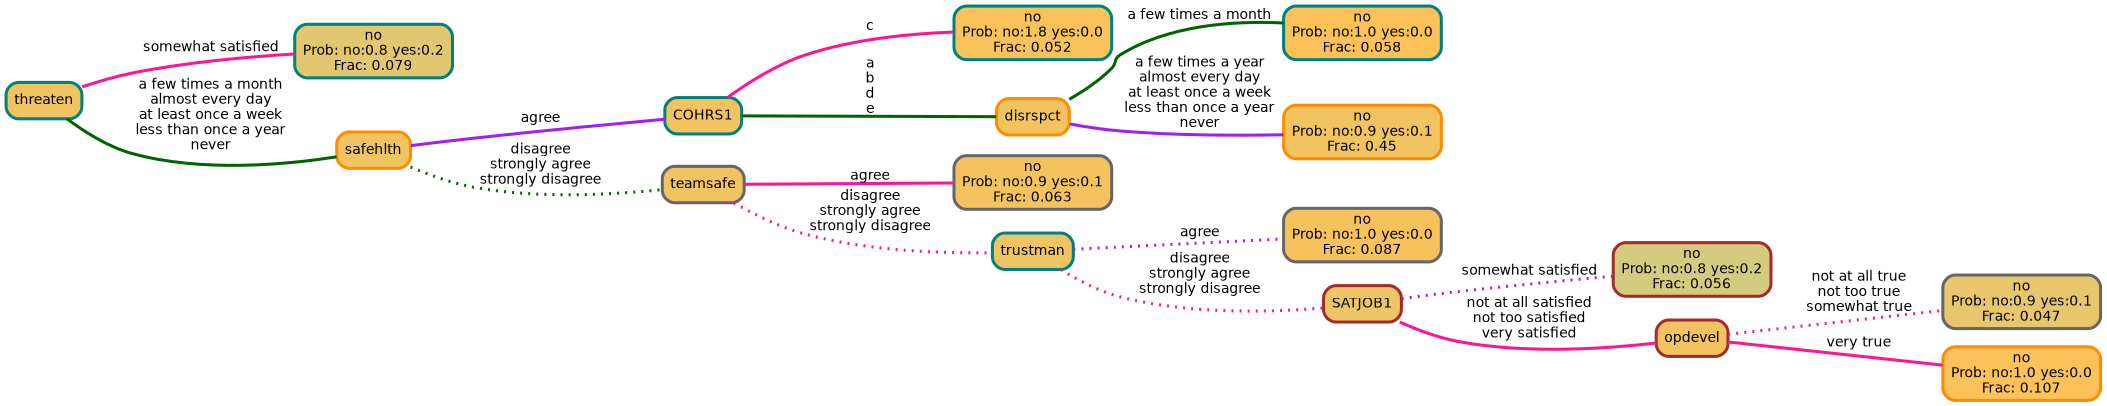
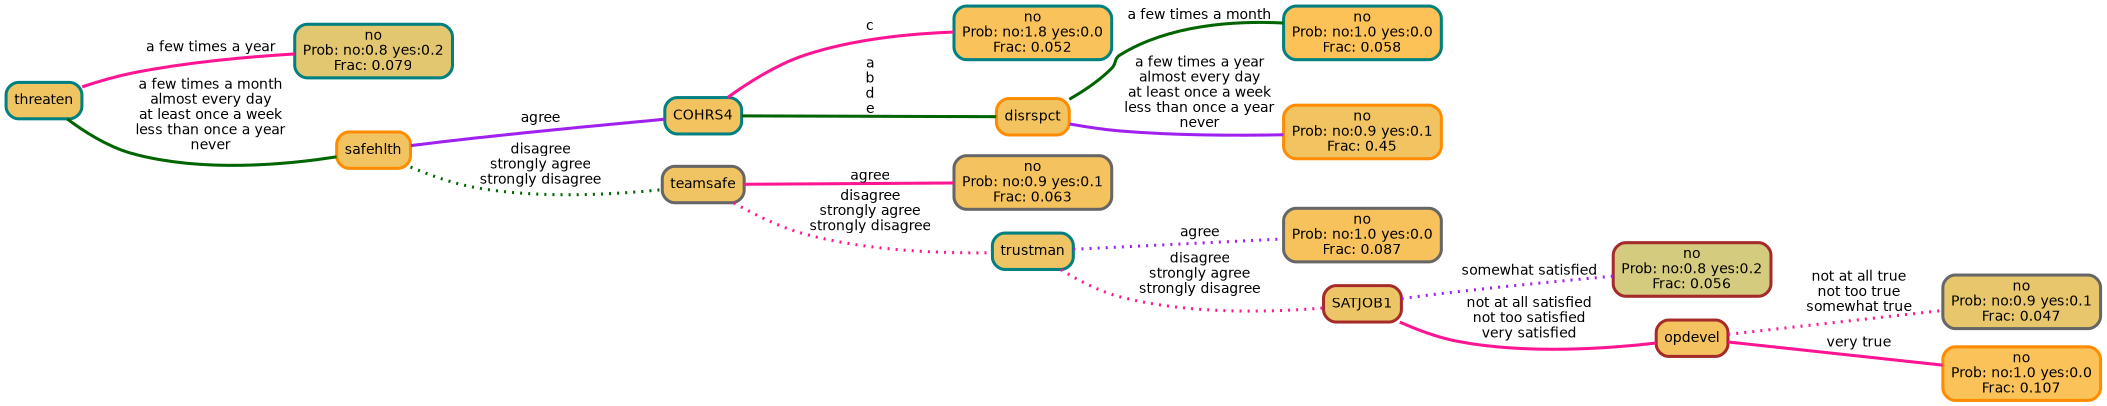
edge "no Prob: no:0.8 yes:0.2 Frac: 0.079" -- "threaten": label " somewhat satisfied" -> " a few times a year"
node "COHRS1": label "COHRS1" -> "COHRS4"
